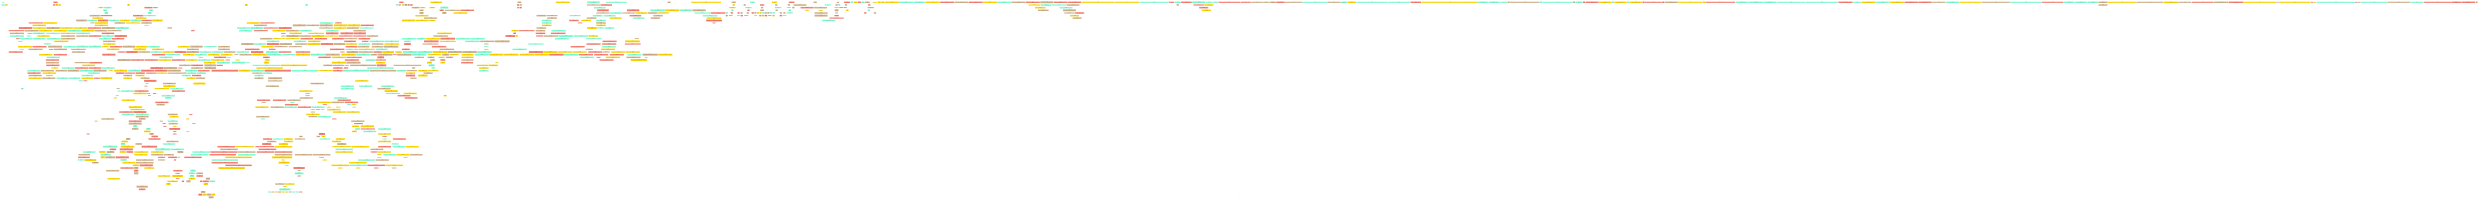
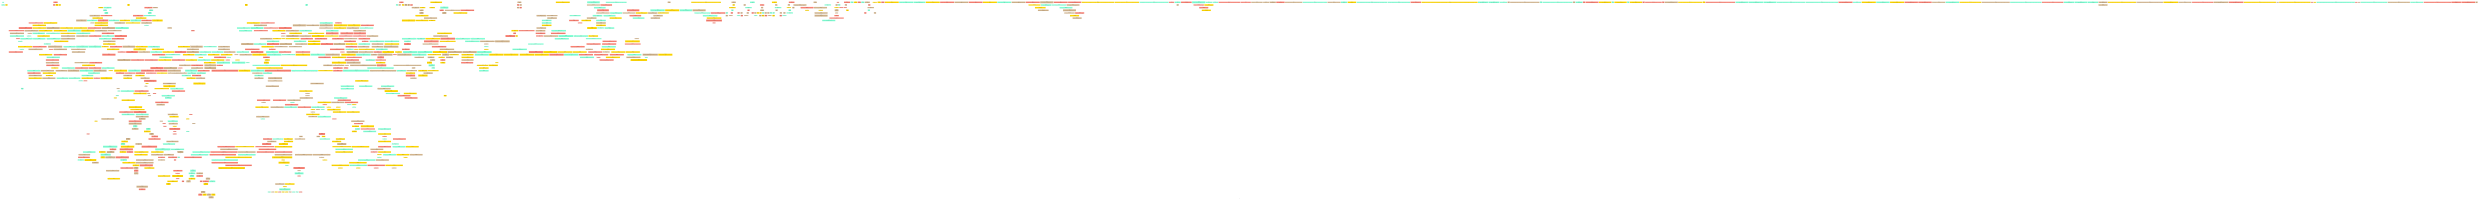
node "NodeID: 9": fillcolor gold -> salmon
